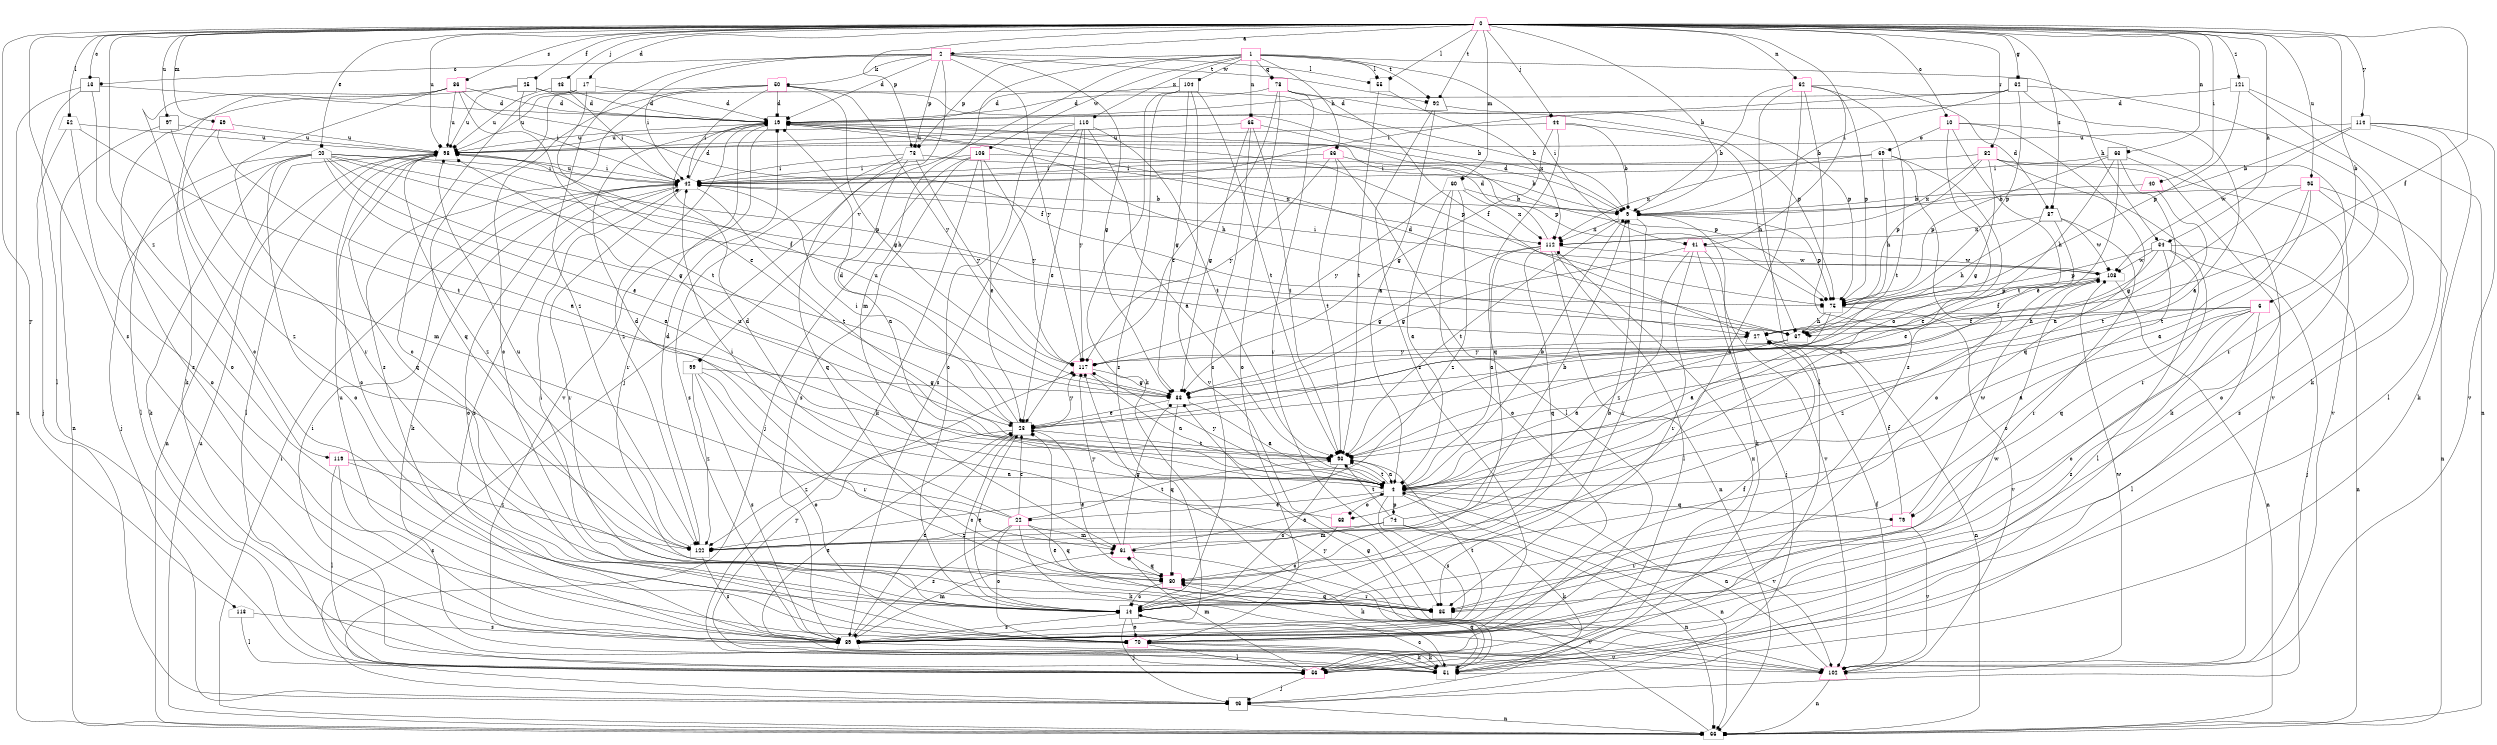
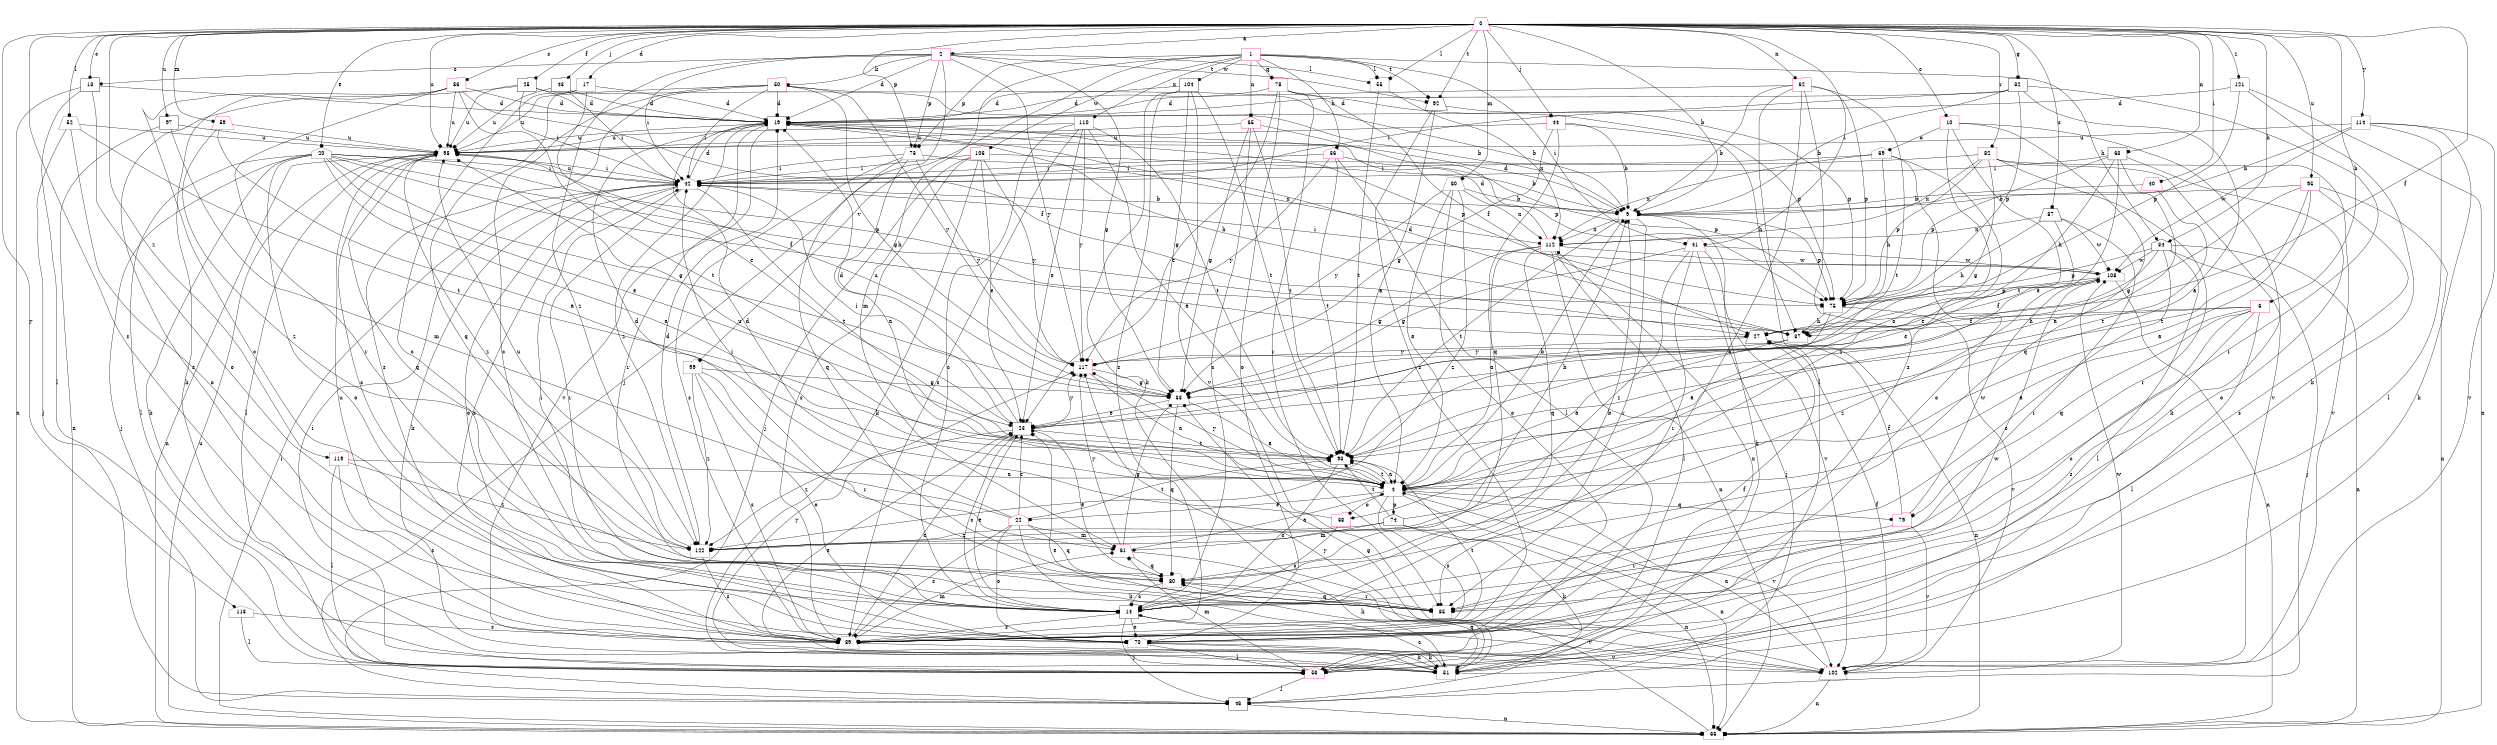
edge "62" -> "87": now "62" -> "19"
